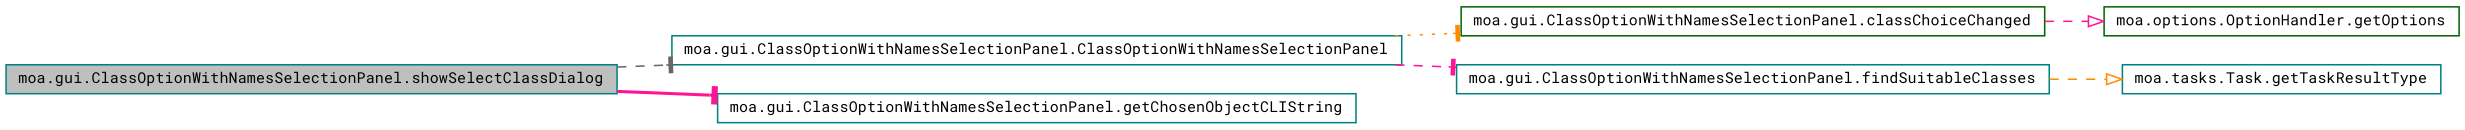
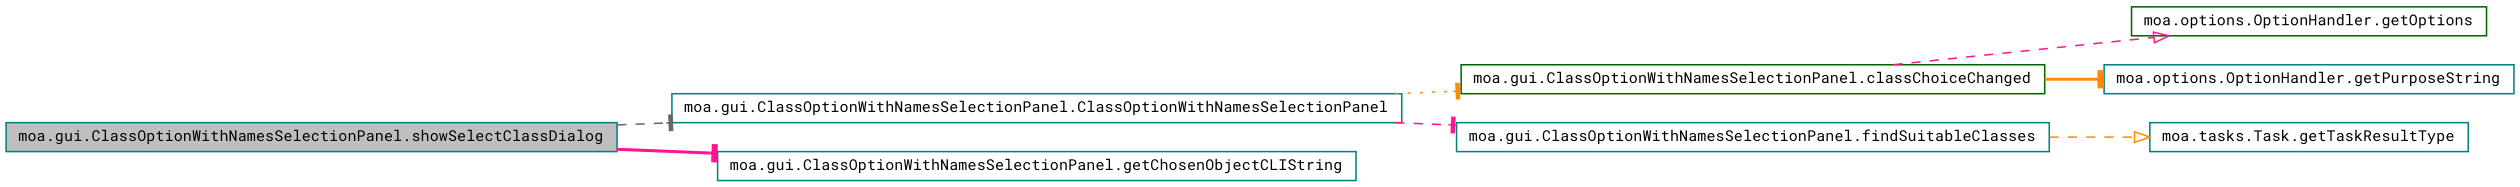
node "moa.options.OptionHandler.getPurposeString": added
